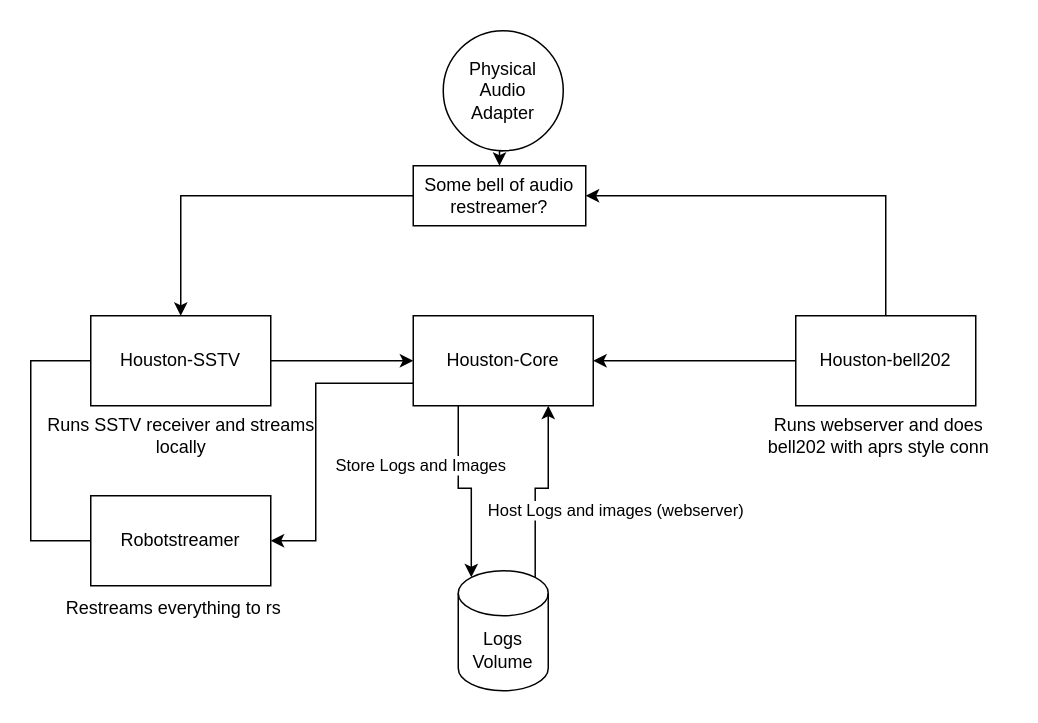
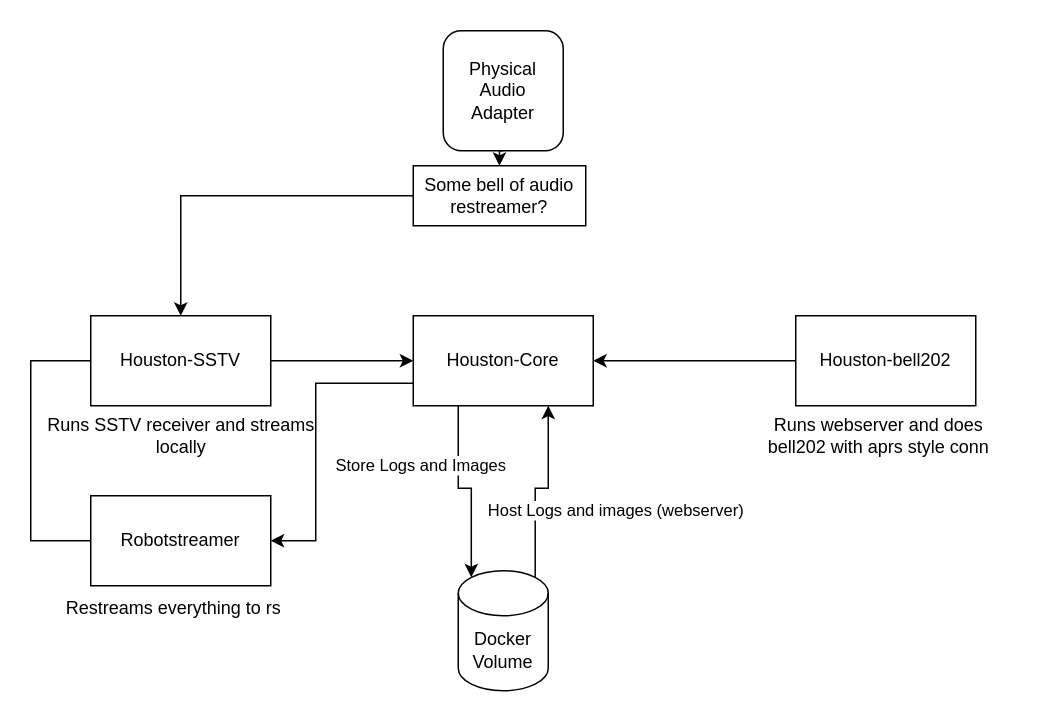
node "Physical Audio Adapter": shape ellipse -> rounded rectangle
edge "Houston-bell202" -> "Some bell of audio restreamer?": removed
node "Logs Volume": label "Logs Volume" -> "Docker Volume"
